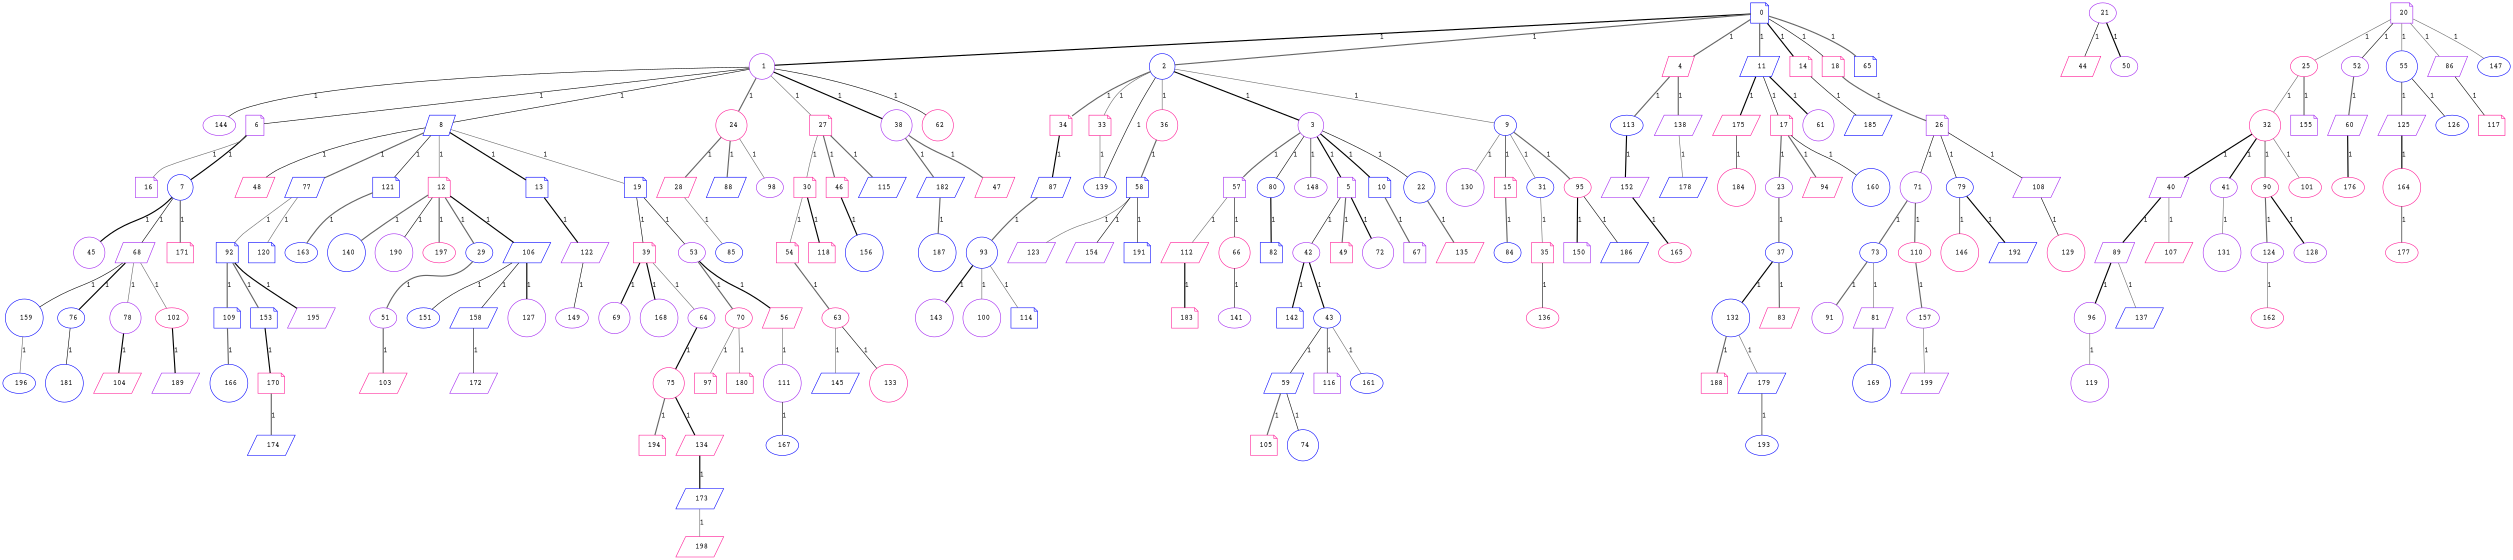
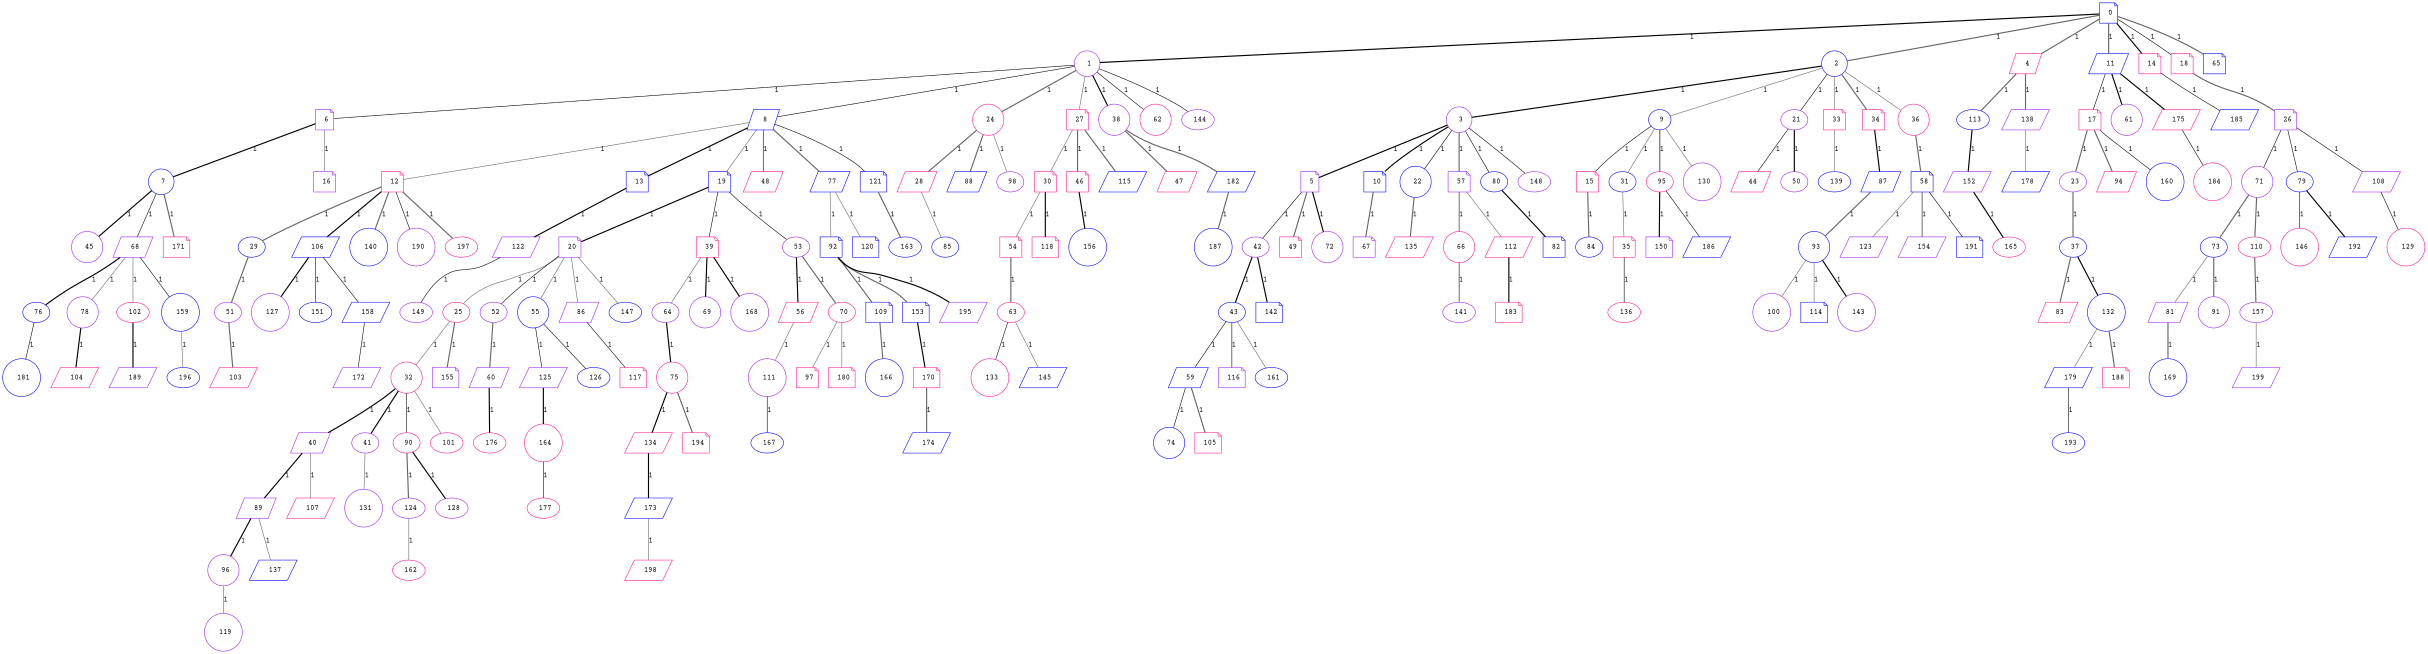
edge "2" -- "139": now "2" -- "21"
edge "19" -- "20": added, label "1"
